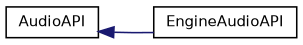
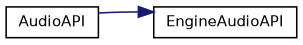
edge "EngineAudioAPI" -> "AudioAPI": reversed
